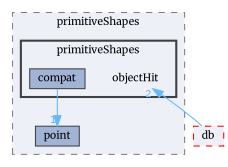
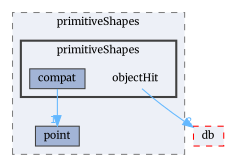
edge "db" -> "objectHit": reversed
